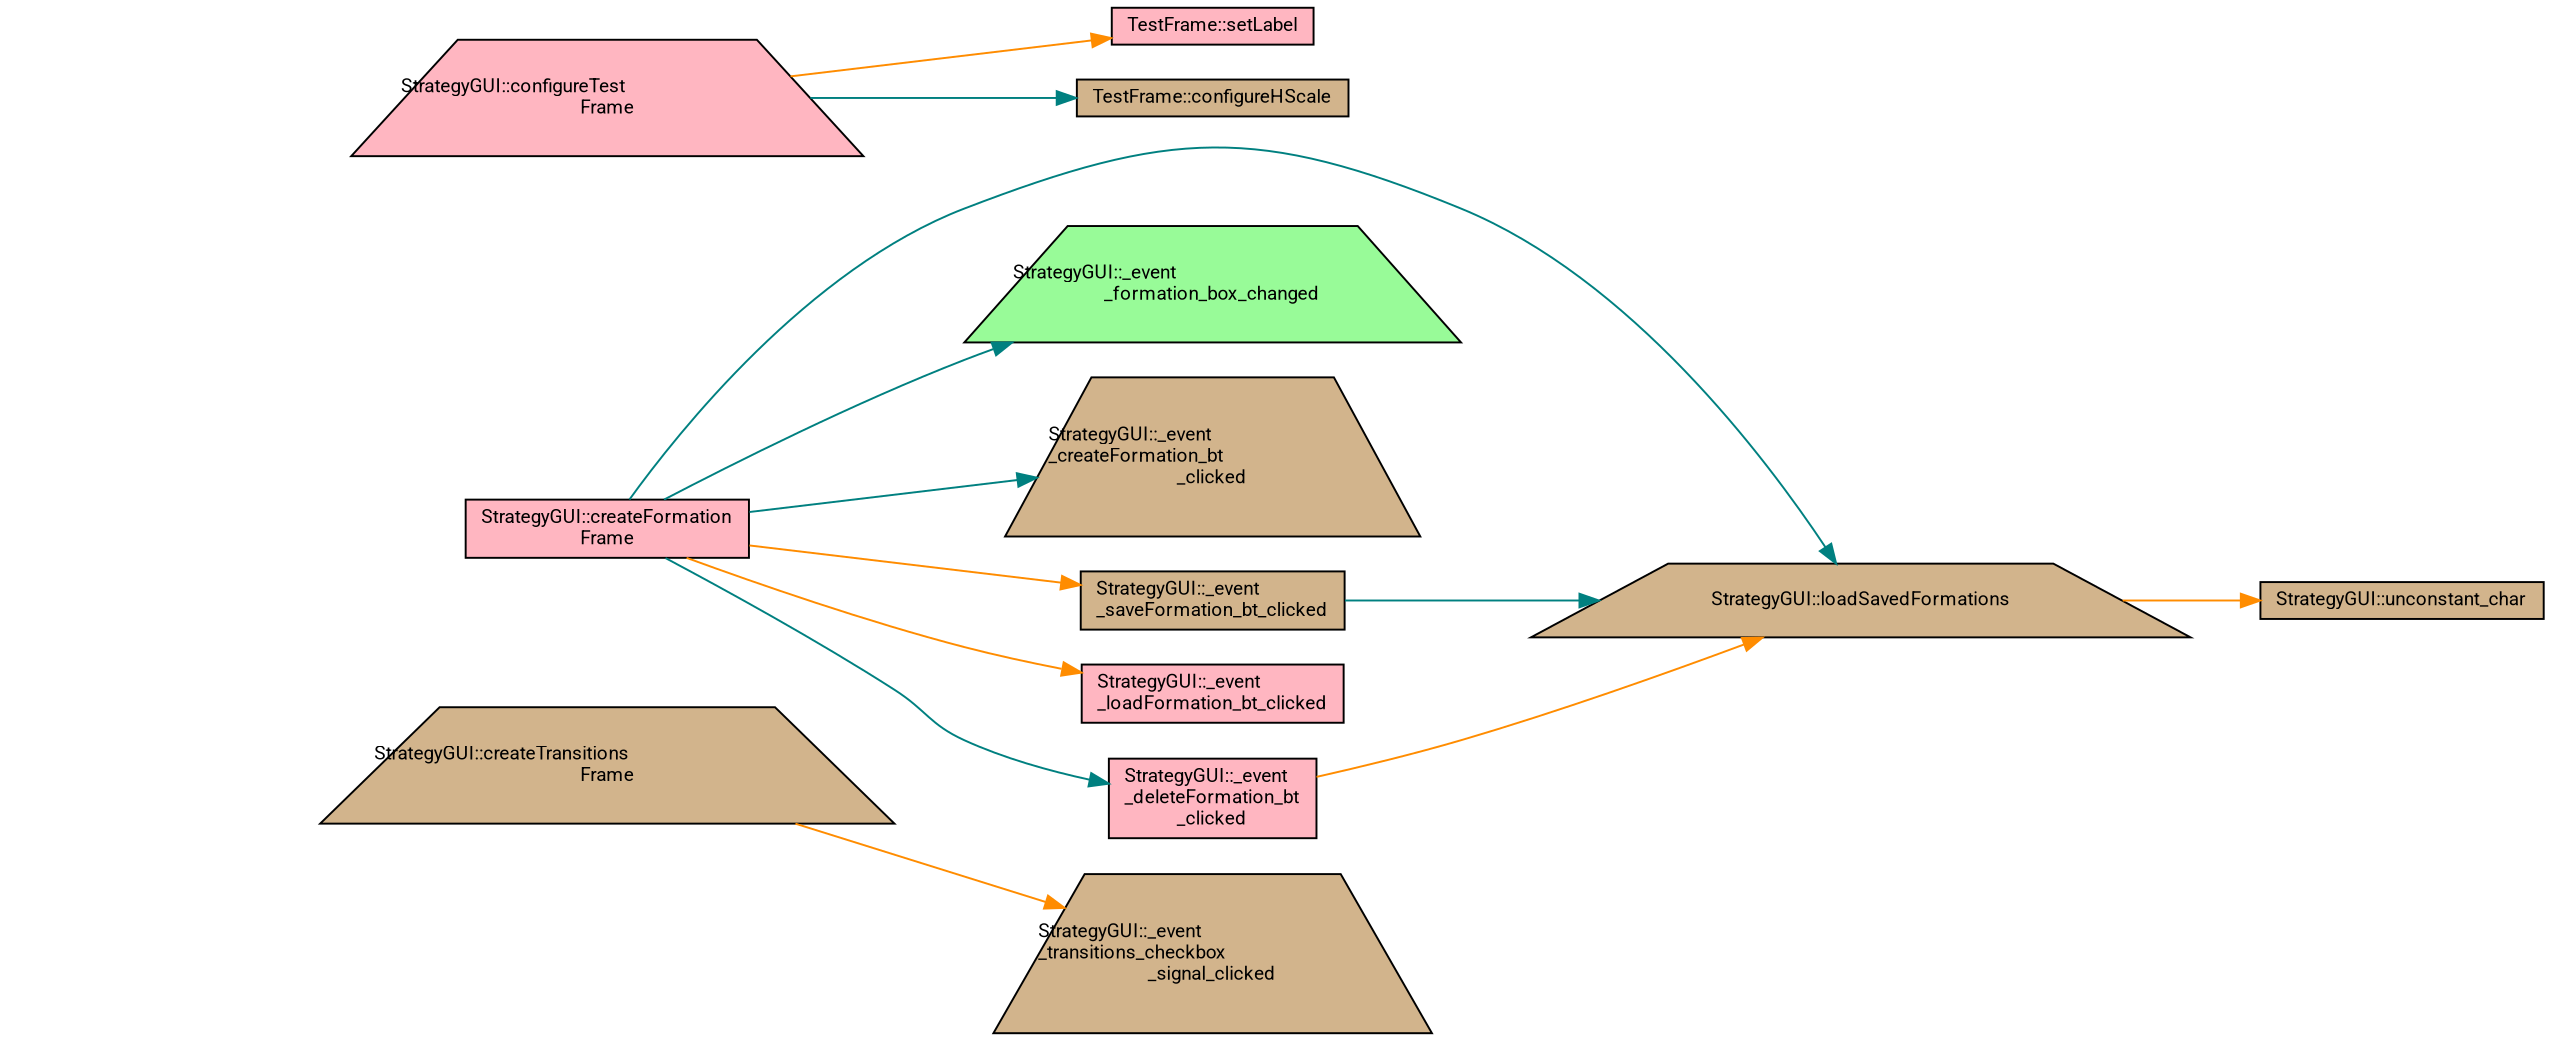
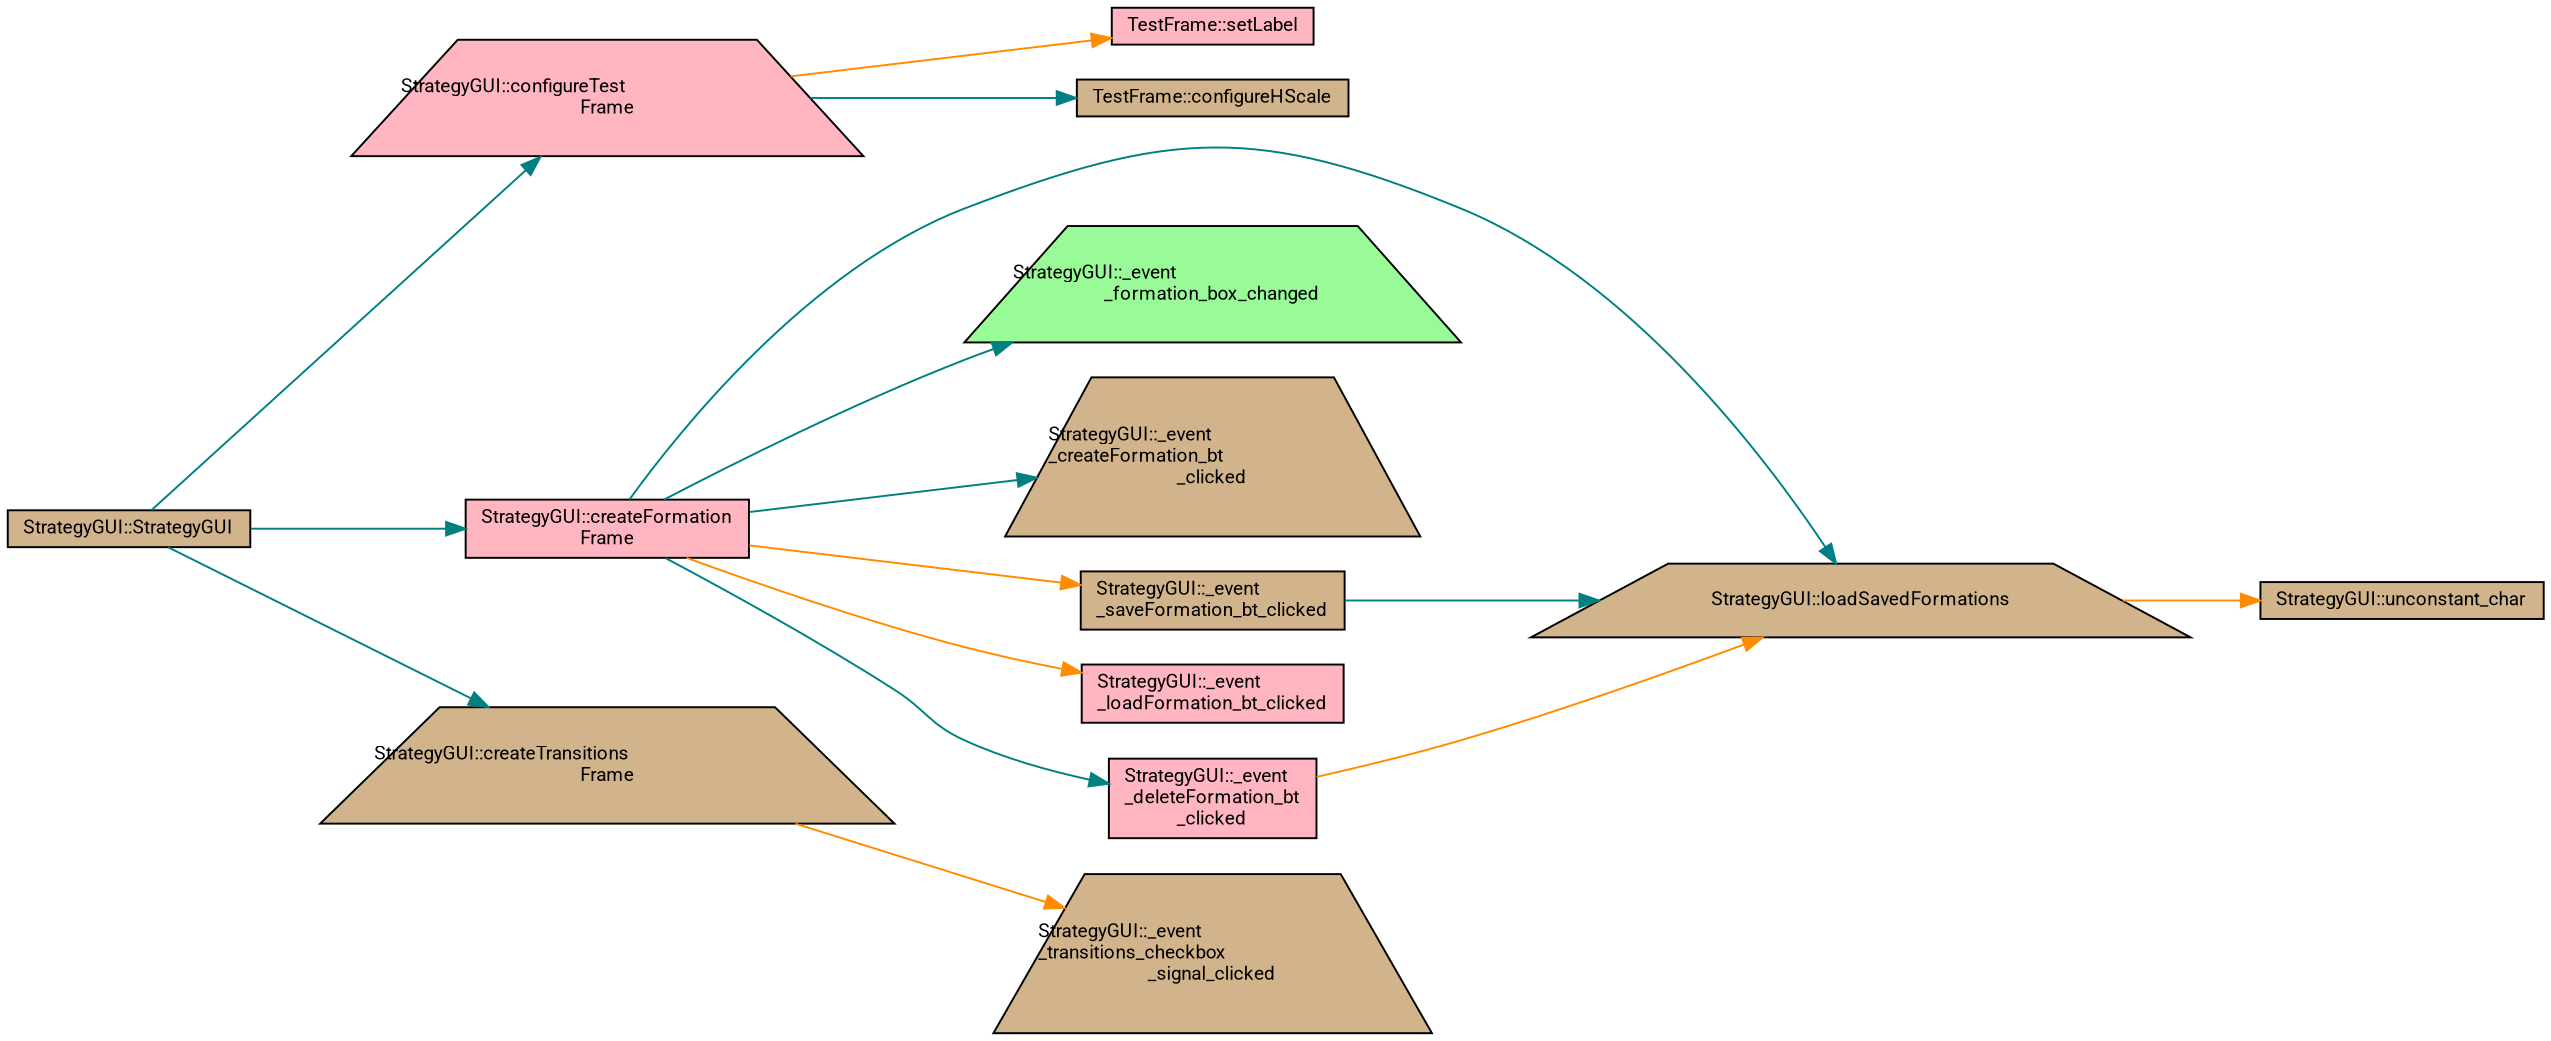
node "StrategyGUI::StrategyGUI": added
